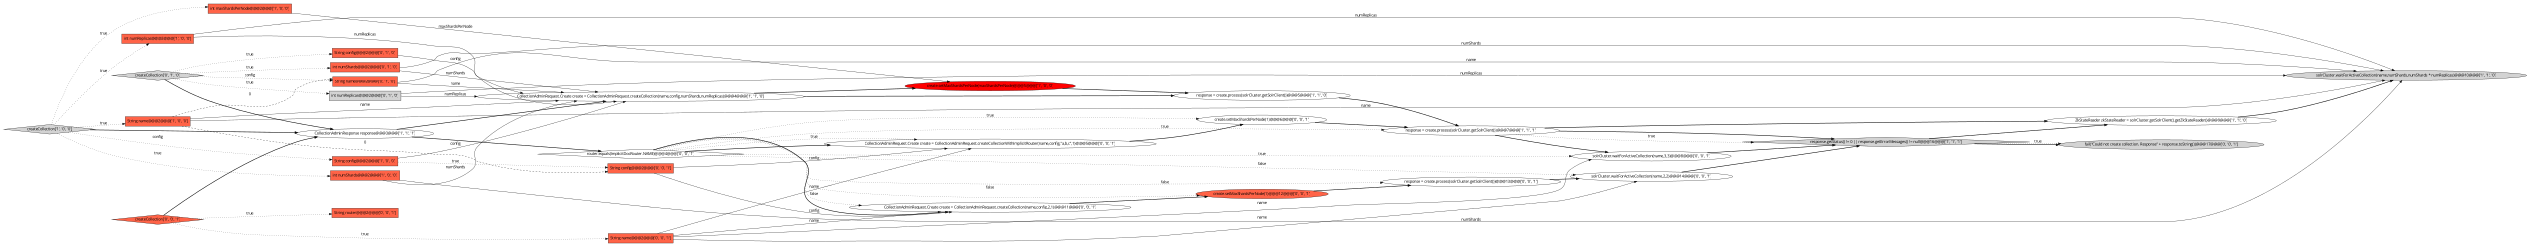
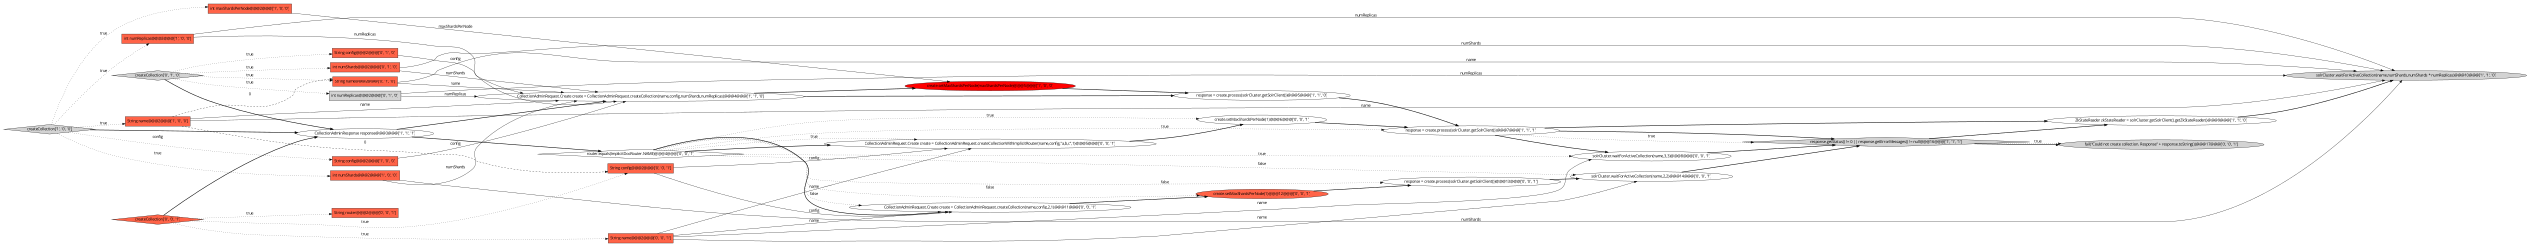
edge "createCollection['0', '1', '0']" -> "String name@@@2@@@['0', '1', '0']": label "config" -> "true"
edge "String config@@@2@@@['1', '0', '0']" -> "String config@@@2@@@['0', '0', '1']": now "createCollection['0', '0', '1']" -> "String config@@@2@@@['0', '0', '1']"
